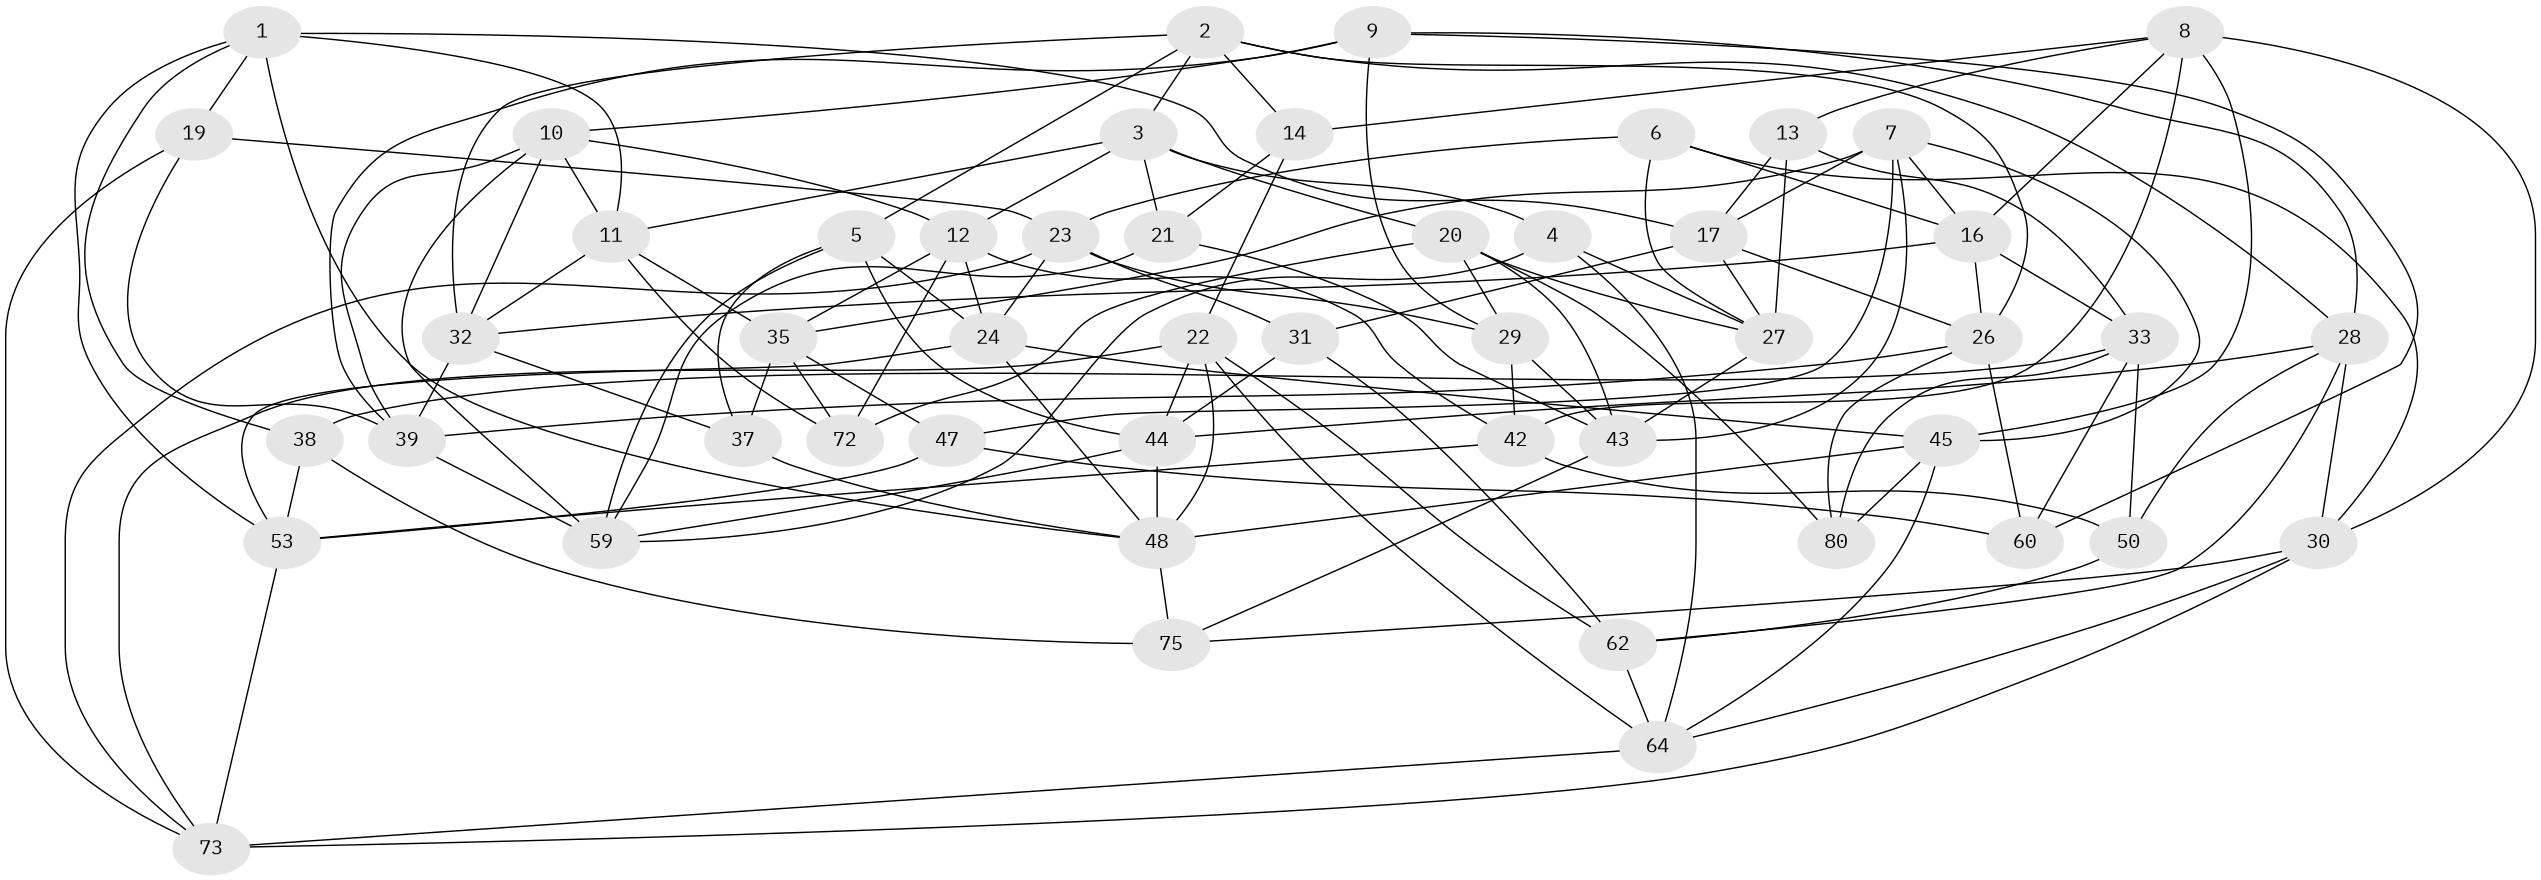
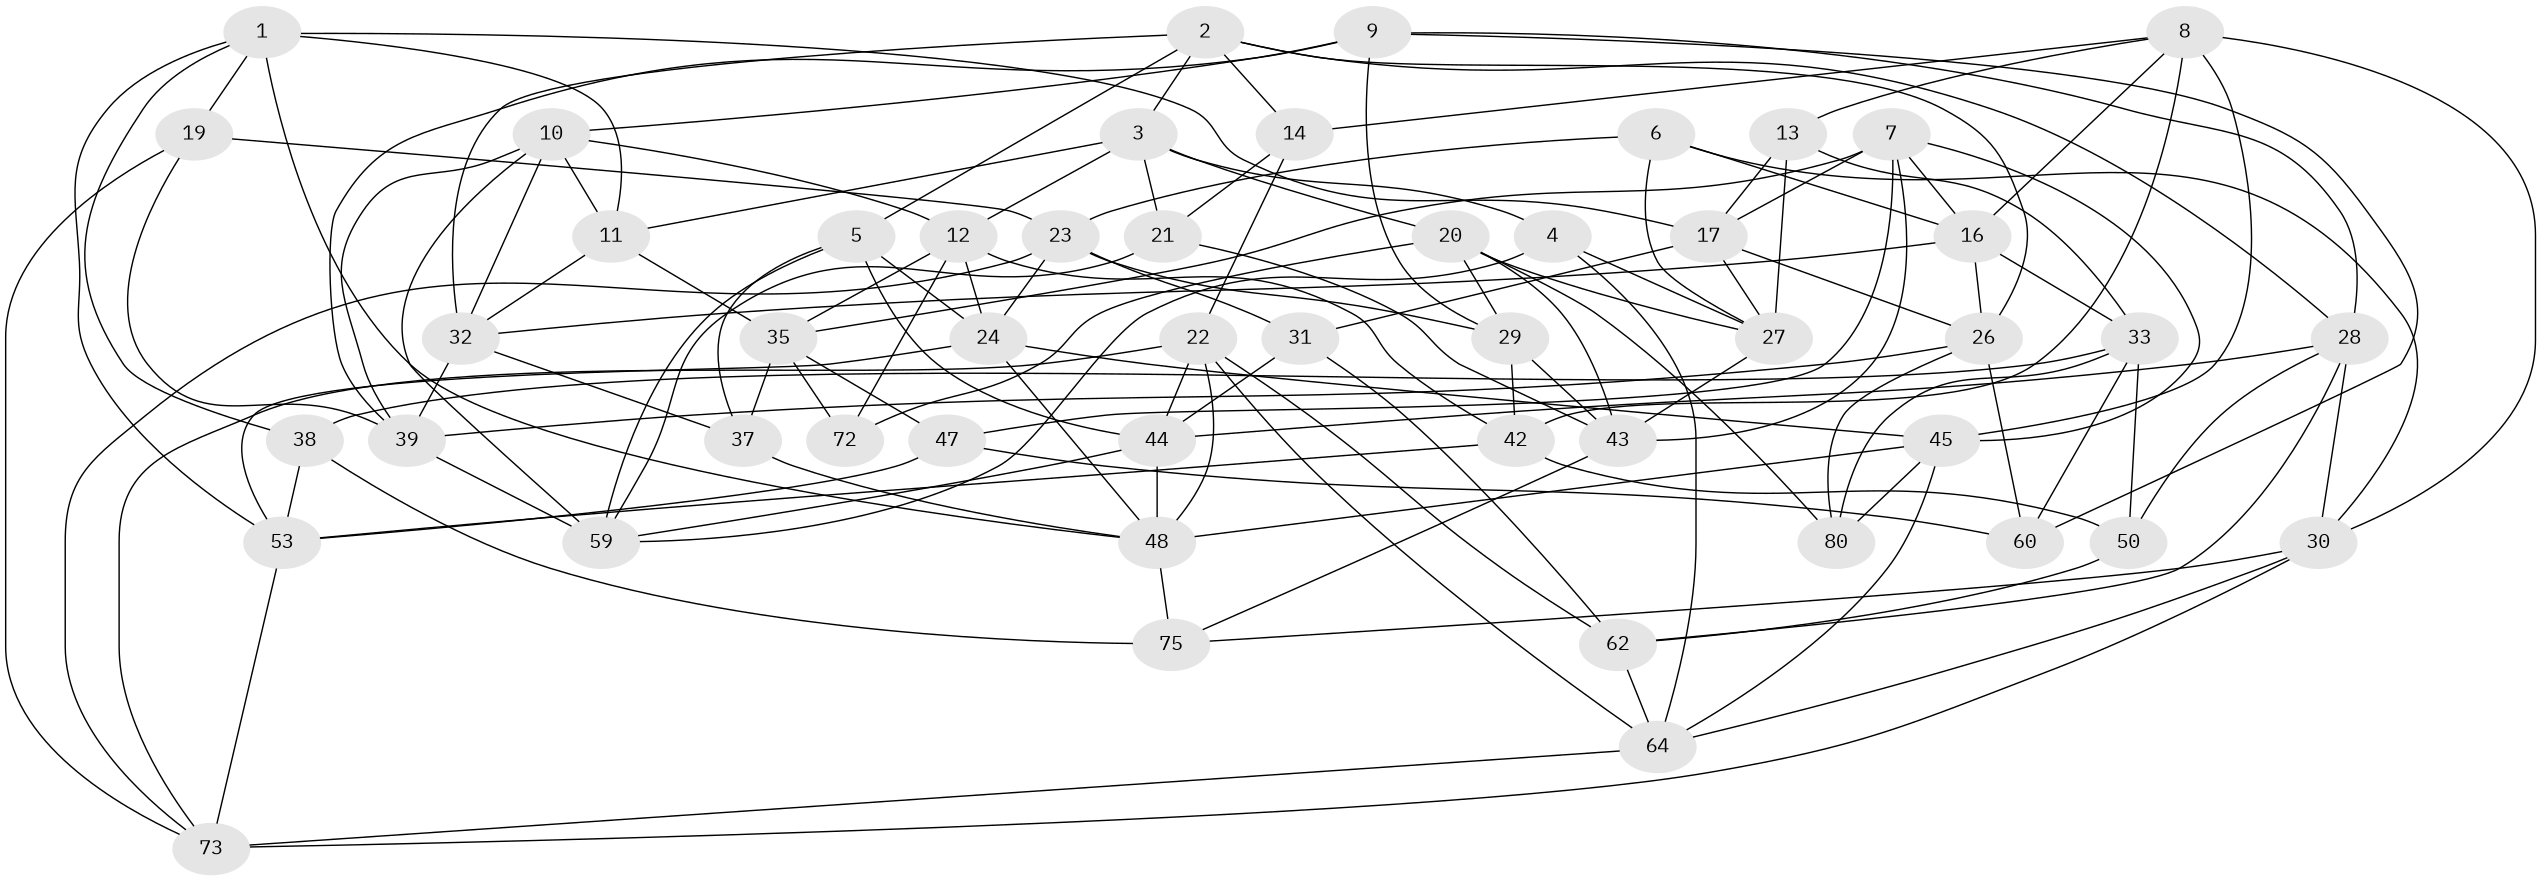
edge "11" -- "72": removed
